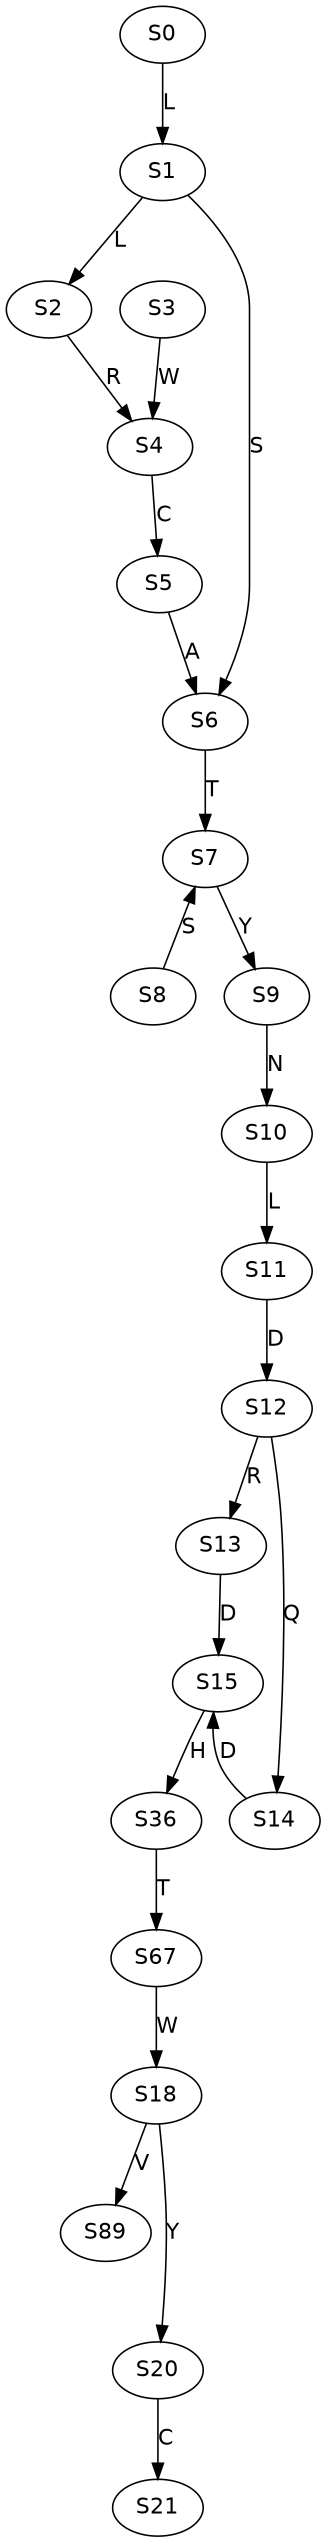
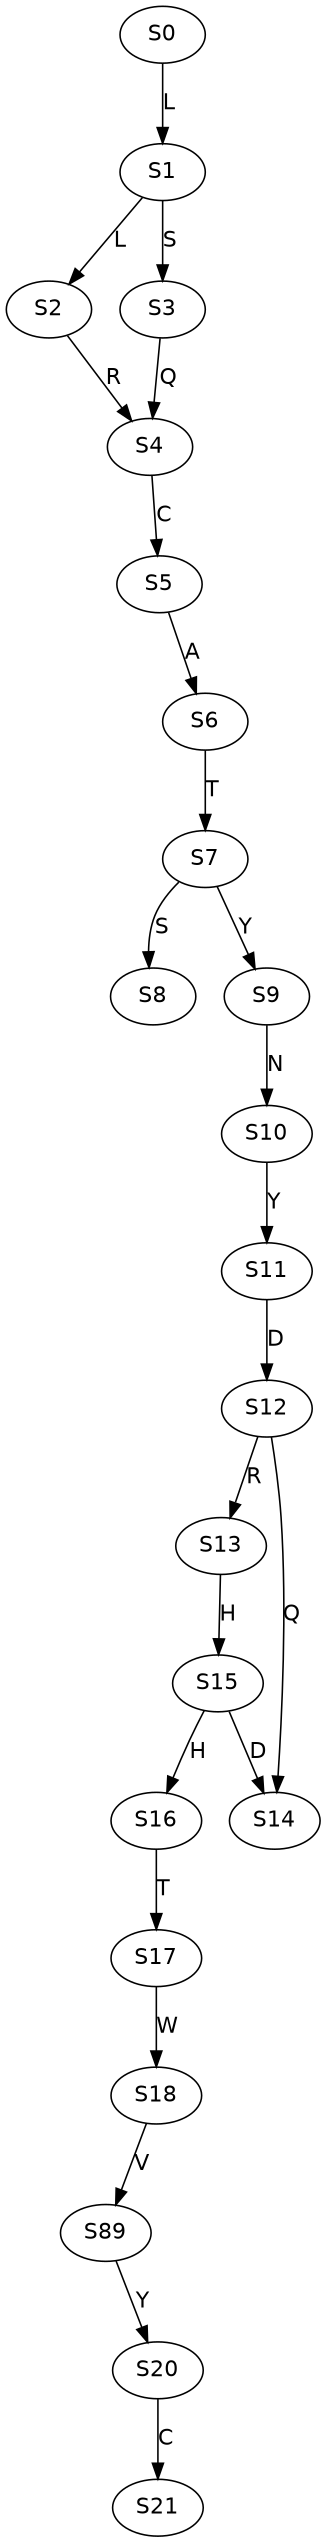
edge "S3" -> "S4": label "W" -> "Q"
edge "S1" -> "S6": now "S1" -> "S3"
edge "S8" -> "S7": reversed
edge "S10" -> "S11": label "L" -> "Y"
edge "S13" -> "S15": label "D" -> "H"
edge "S14" -> "S15": reversed
node "S36": label "S36" -> "S16"
node "S67": label "S67" -> "S17"
edge "S18" -> "S20": now "S89" -> "S20"
